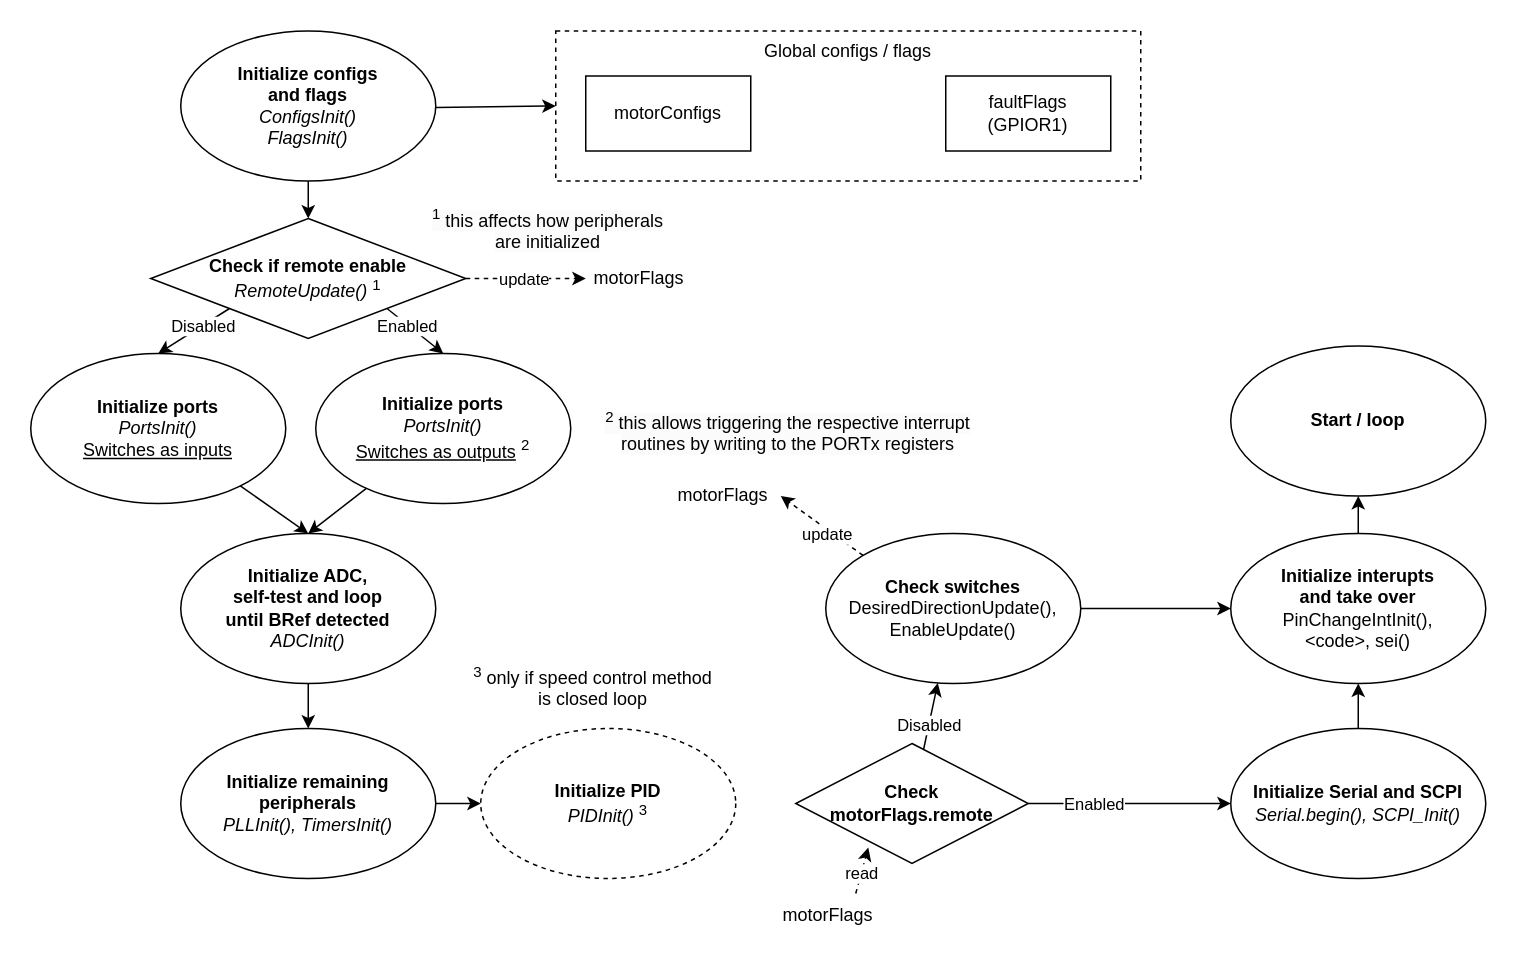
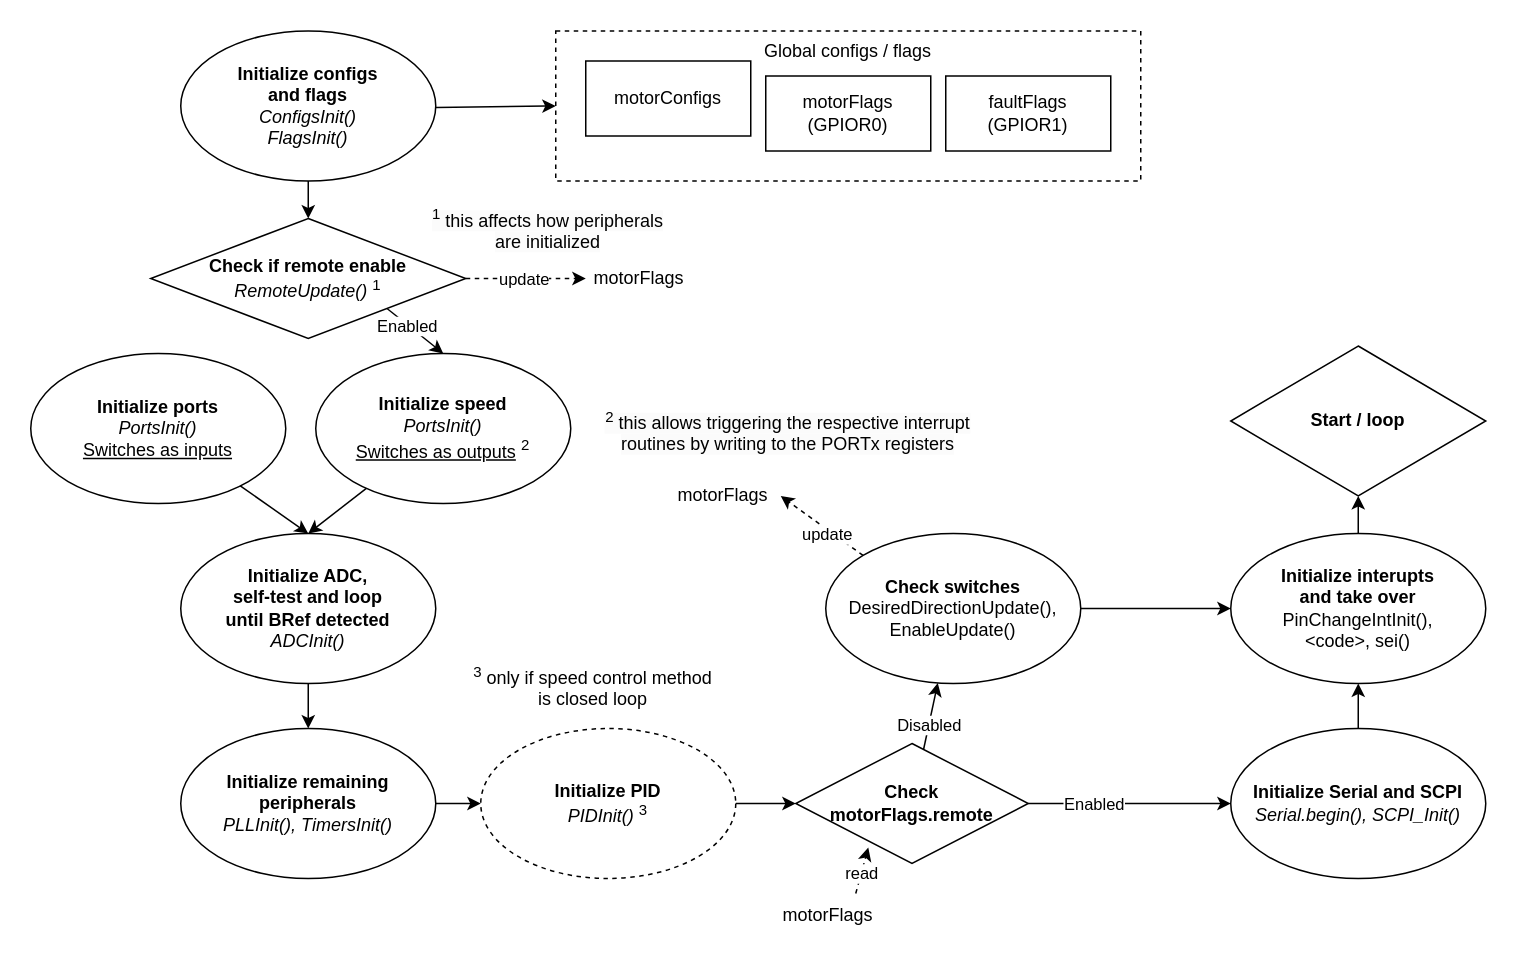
node "motorConfigs": moved (668, 113) -> (668, 98)
node "motorFlags (GPIOR0)": added
edge "Check if remote enableRemoteUpdate() 1" -> "Initialize ports PortsInit() Switches as inputs": removed, label "Disabled"
node "Start / loop": shape ellipse -> diamond
node "Initialize ports PortsInit() Switches as outputs 2": label "Initialize ports PortsInit() Switches as outputs 2" -> "Initialize speed PortsInit() Switches as outputs 2"
edge "Initialize PID PIDInit() 3" -> "Check motorFlags.remote": added
